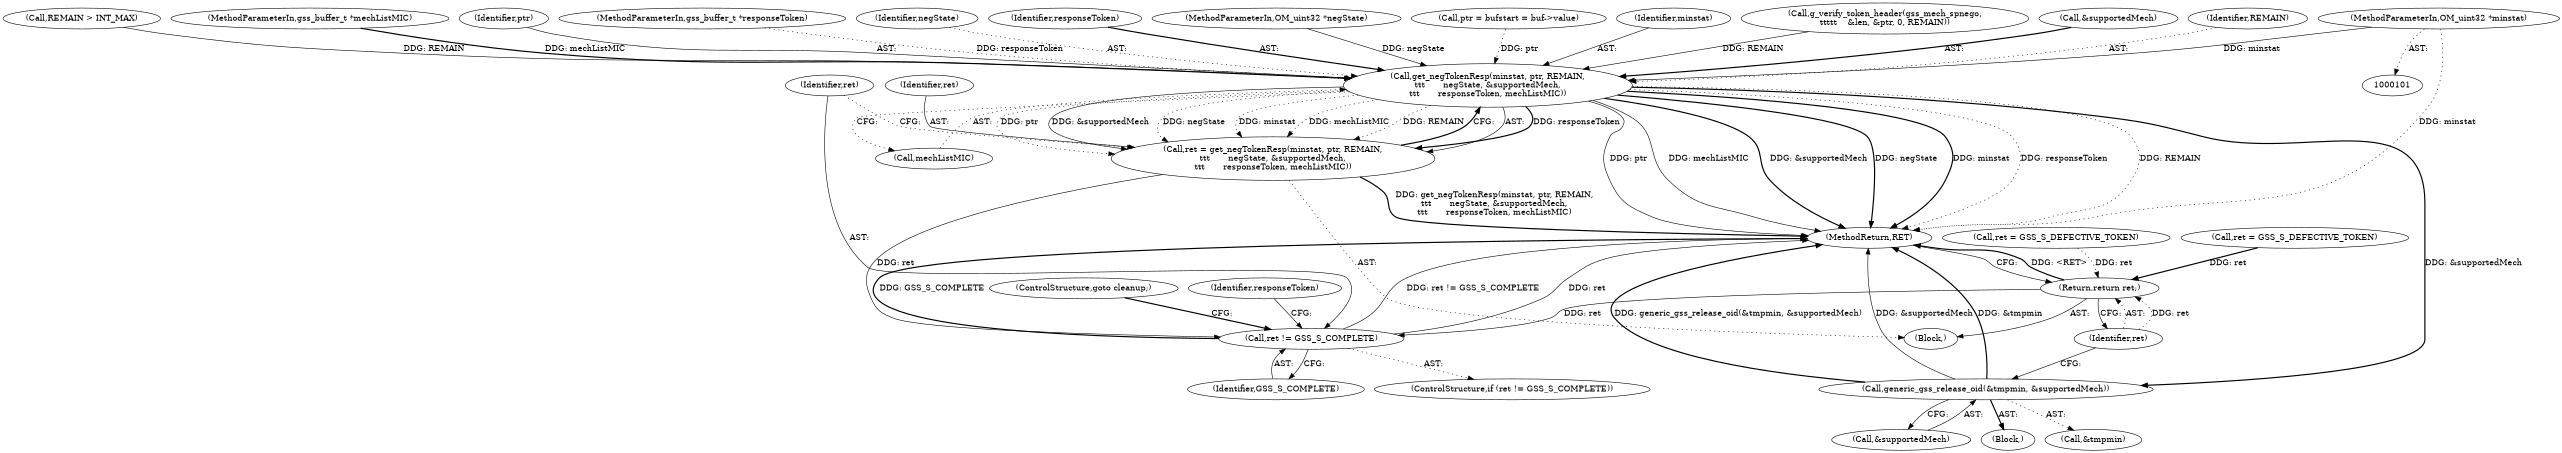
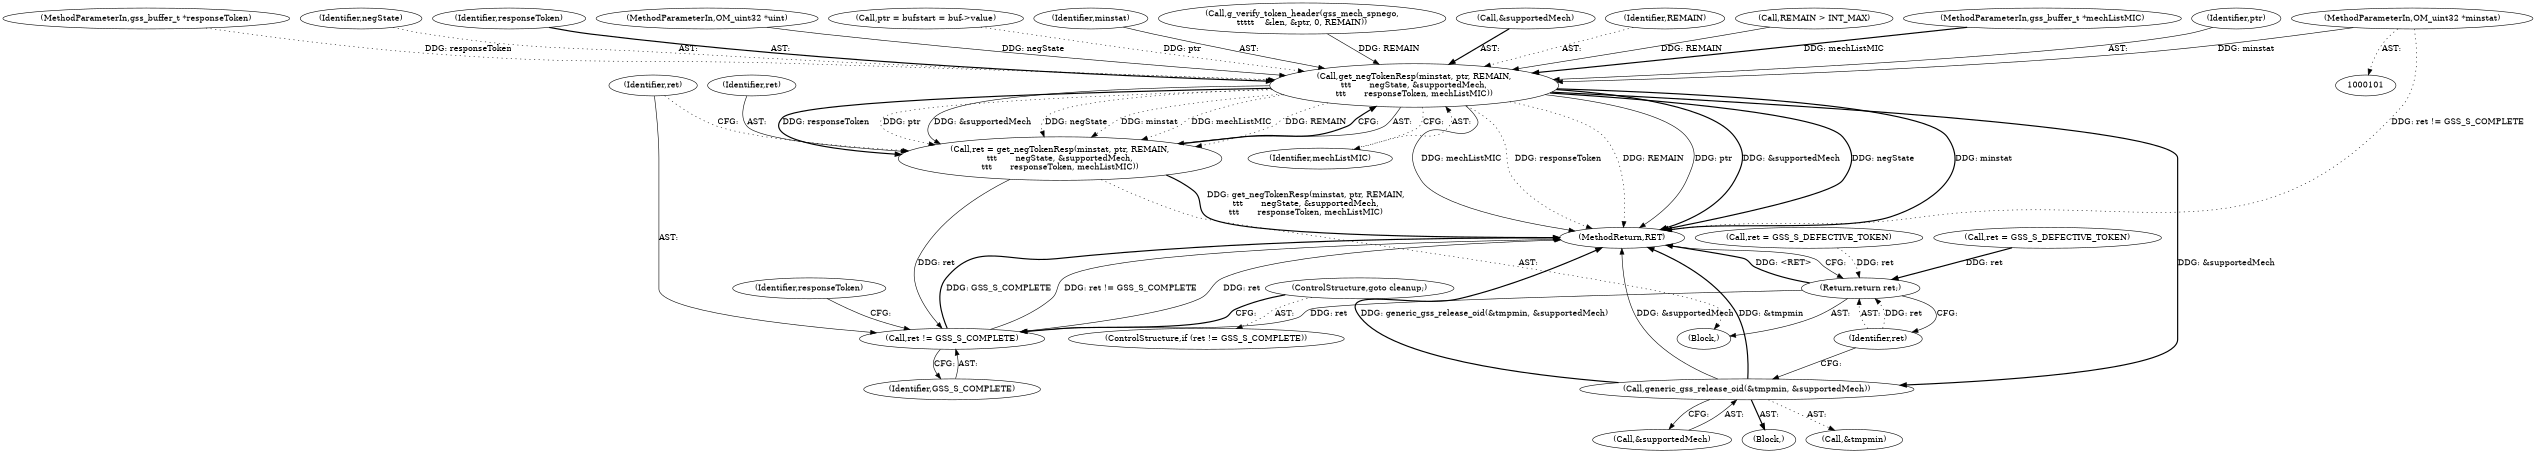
node "(MethodParameterIn,OM_uint32 *negState)": label "(MethodParameterIn,OM_uint32 *negState)" -> "(MethodParameterIn,OM_uint32 *uint)"
edge "(MethodParameterIn,OM_uint32 *minstat)" -> "(MethodReturn,RET)": label "DDG: minstat" -> "DDG: ret != GSS_S_COMPLETE"
node "(Call,mechListMIC)": label "(Call,mechListMIC)" -> "(Identifier,mechListMIC)"
edge "(Call,ret != GSS_S_COMPLETE)" -> "(ControlStructure,if (ret != GSS_S_COMPLETE))": now "(ControlStructure,goto cleanup;)" -> "(ControlStructure,if (ret != GSS_S_COMPLETE))"
